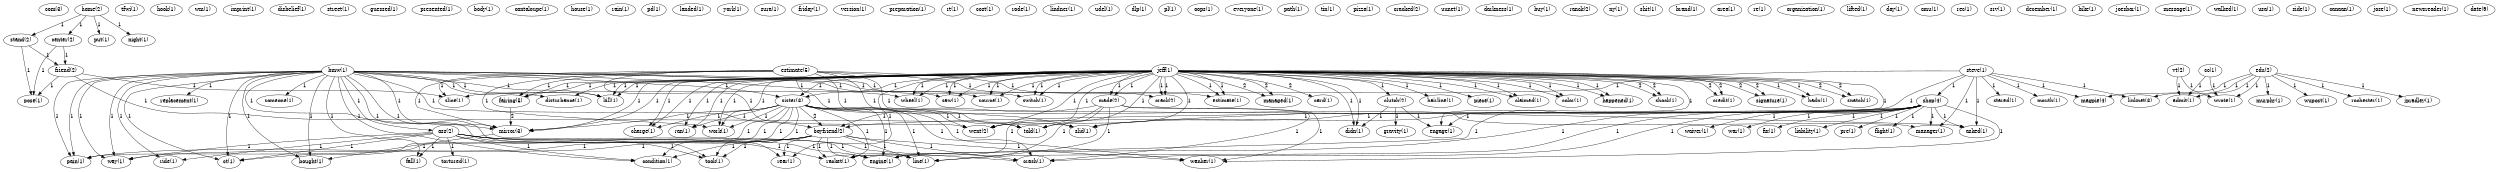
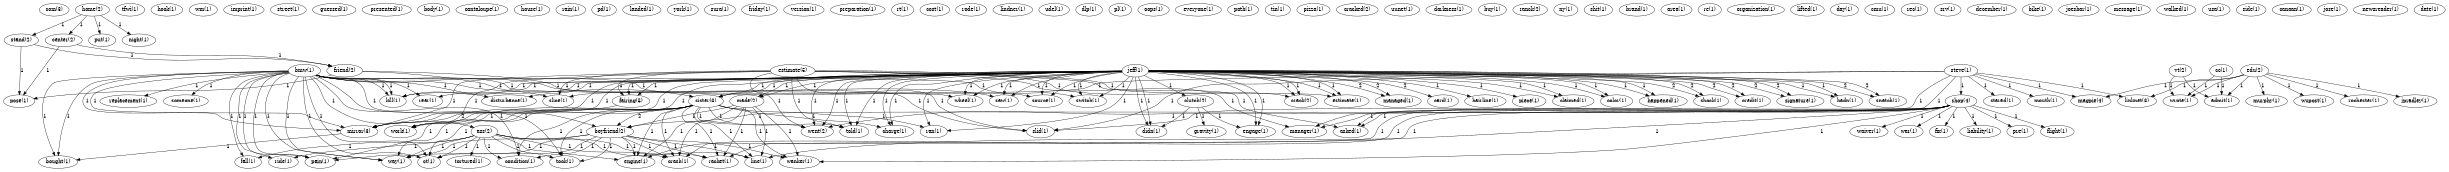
node "disbelief(1)": removed
node "date(9)": label "date(9)" -> "date(1)"
edge "sister(3)" -> "mirror(3)": now "sister(3)" -> "way(1)"
edge "boyfriend(2)" -> "rear(1)": now "boyfriend(2)" -> "ct(1)"
